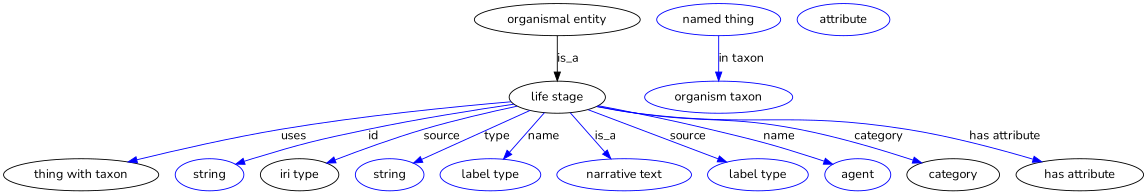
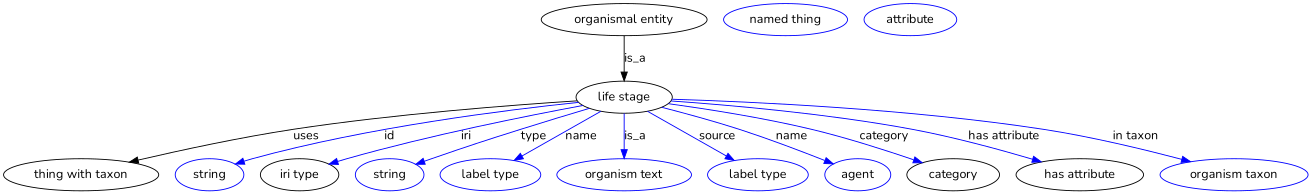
edge "named thing" -> "organism taxon": now "life stage" -> "organism taxon"
edge "life stage" -> "thing with taxon": color blue -> black
edge "life stage" -> "iri type": label "source" -> "iri"
node "narrative text": label "narrative text" -> "organism text"
